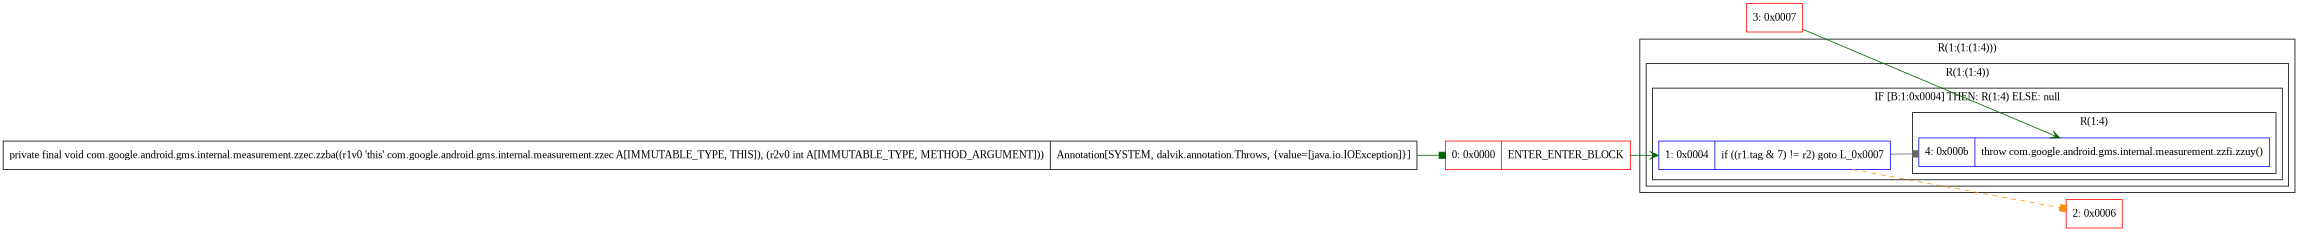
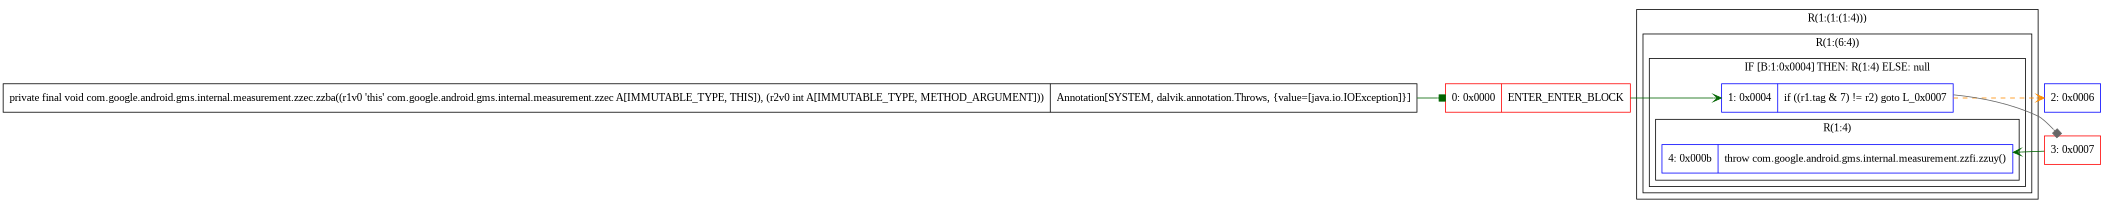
cluster "R(1:(1:4))": label "R(1:(1:4))" -> "R(1:(6:4))"
edge "1: 0x0004" -> "4: 0x000b": now "1: 0x0004" -> "3: 0x0007"
edge "1: 0x0004" -> "2: 0x0006": arrowhead box -> vee
node "2: 0x0006": color red -> blue
